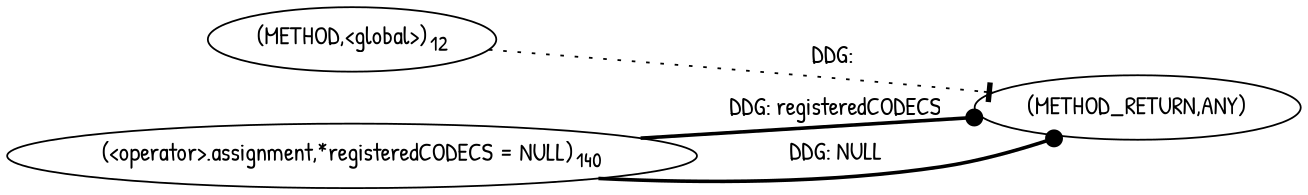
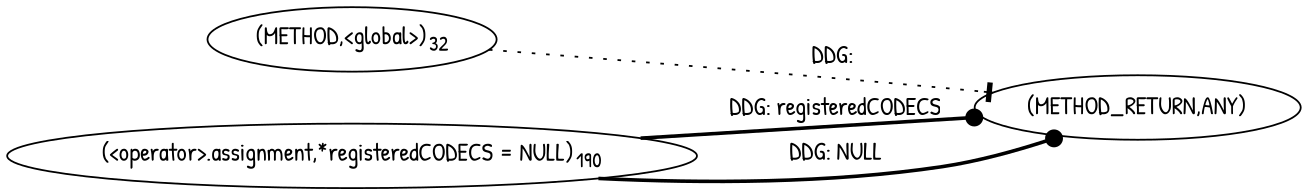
node "(METHOD,<global>)": text "12" -> "32"
node "(<operator>.assignment,*registeredCODECS = NULL)": text "140" -> "190"
